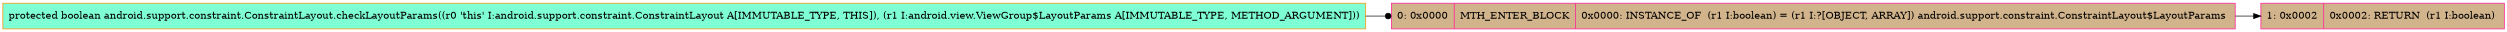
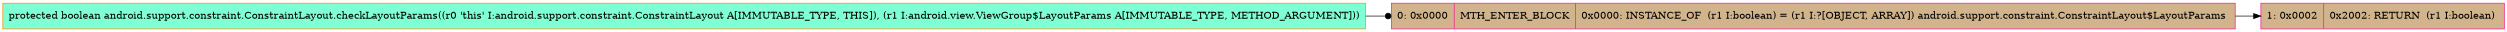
node "1: 0x0002": text "0x0002: RETURN  (r1 I:boolean)" -> "0x2002: RETURN  (r1 I:boolean)"
